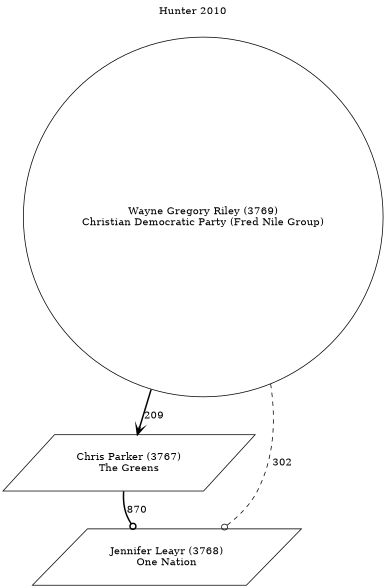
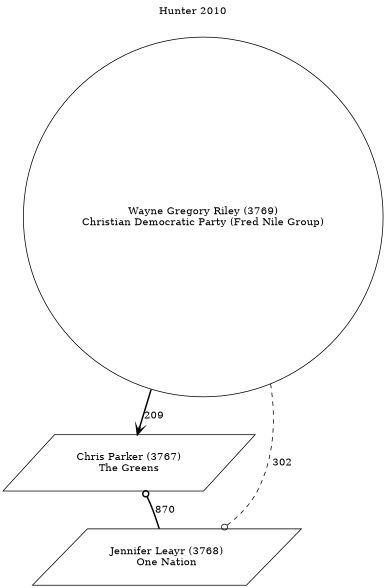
edge "Chris Parker (3767) The Greens" -> "Jennifer Leayr (3768) One Nation": reversed
